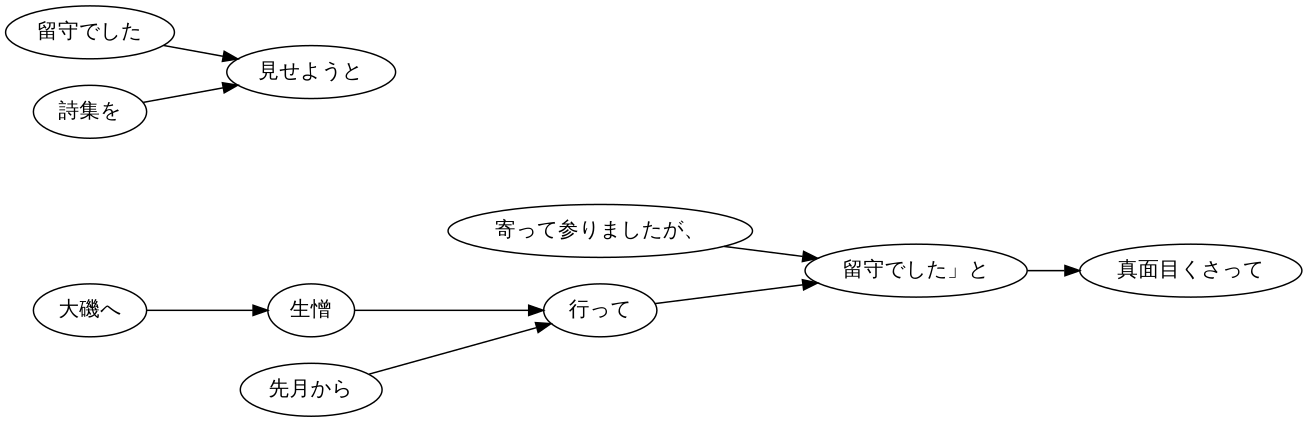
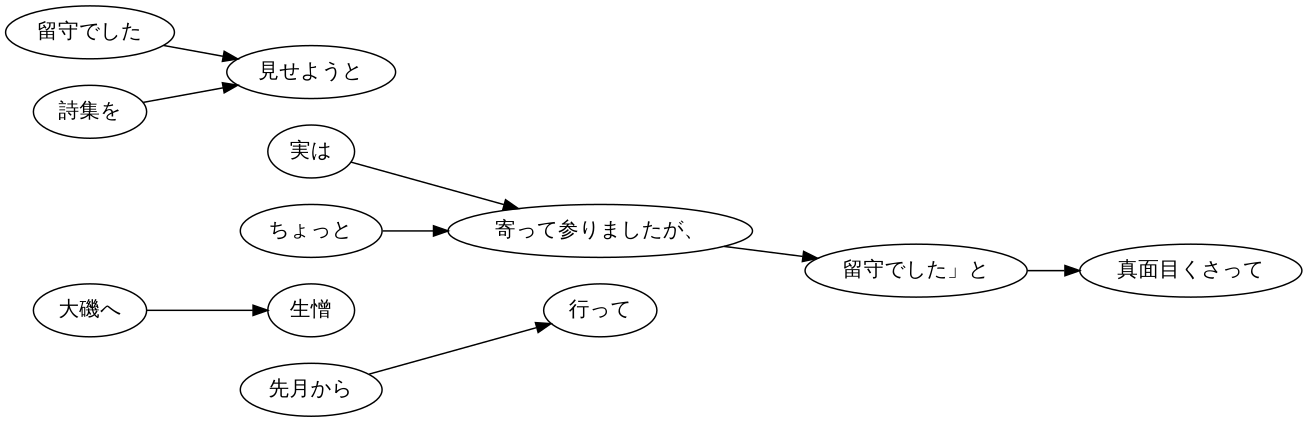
node "実は": added
node "ちょっと": added
edge "行って" -> "留守でした」と": removed
edge "生憎" -> "行って": removed
